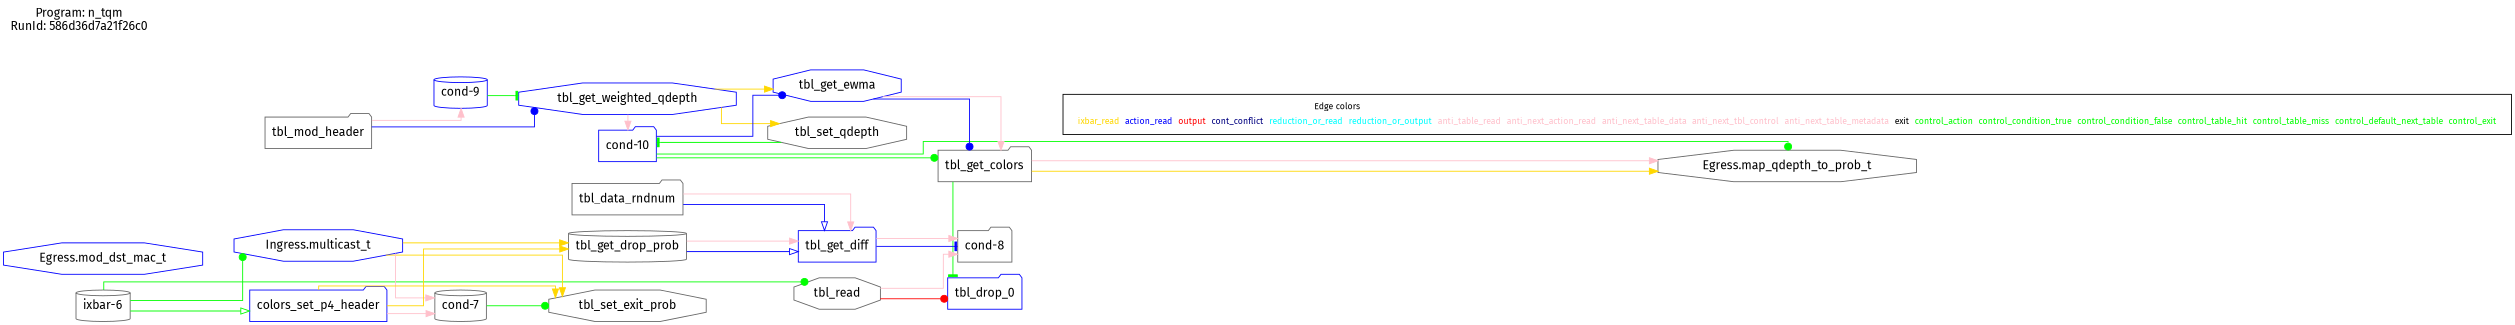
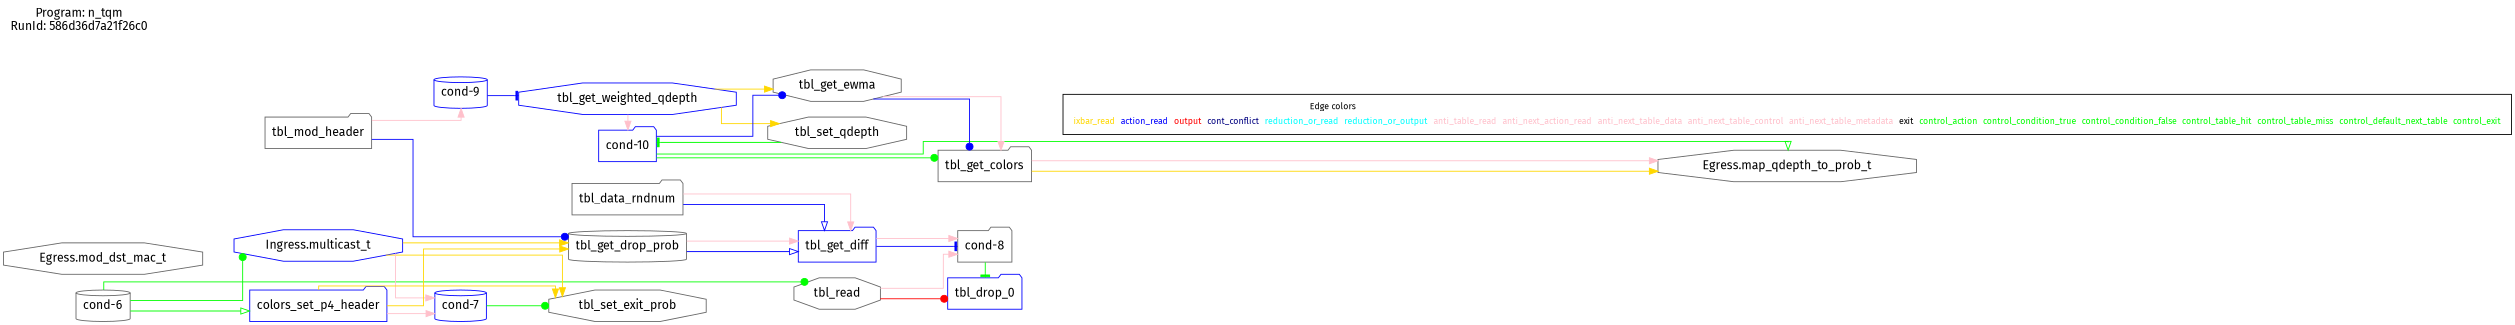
node "tbl_get_ewma": color blue -> gray40
edge "cond-9" -> "tbl_get_weighted_qdepth": color green -> blue
node "Edge colors": text "anti_next_tbl_control" -> "anti_next_table_control"
edge "tbl_mod_header" -> "tbl_get_weighted_qdepth": now "tbl_mod_header" -> "tbl_get_drop_prob"
edge "cond-10" -> "Egress.map_qdepth_to_prob_t": arrowhead dot -> onormal
edge "tbl_get_colors" -> "tbl_drop_0": now "cond-8" -> "tbl_drop_0"
node "Egress.mod_dst_mac_t": color blue -> gray40
node "ixbar-6": label "ixbar-6" -> "cond-6"
node "cond-7": color gray40 -> blue
